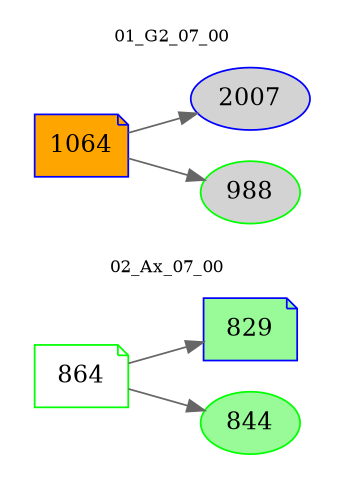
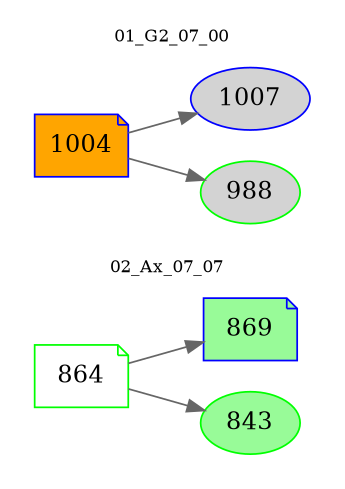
node "2007": label "2007" -> "1007"
node "1064": label "1064" -> "1004"
cluster "02_Ax_07_00": label "02_Ax_07_00" -> "02_Ax_07_07"
node "829": label "829" -> "869"
node "844": label "844" -> "843"
